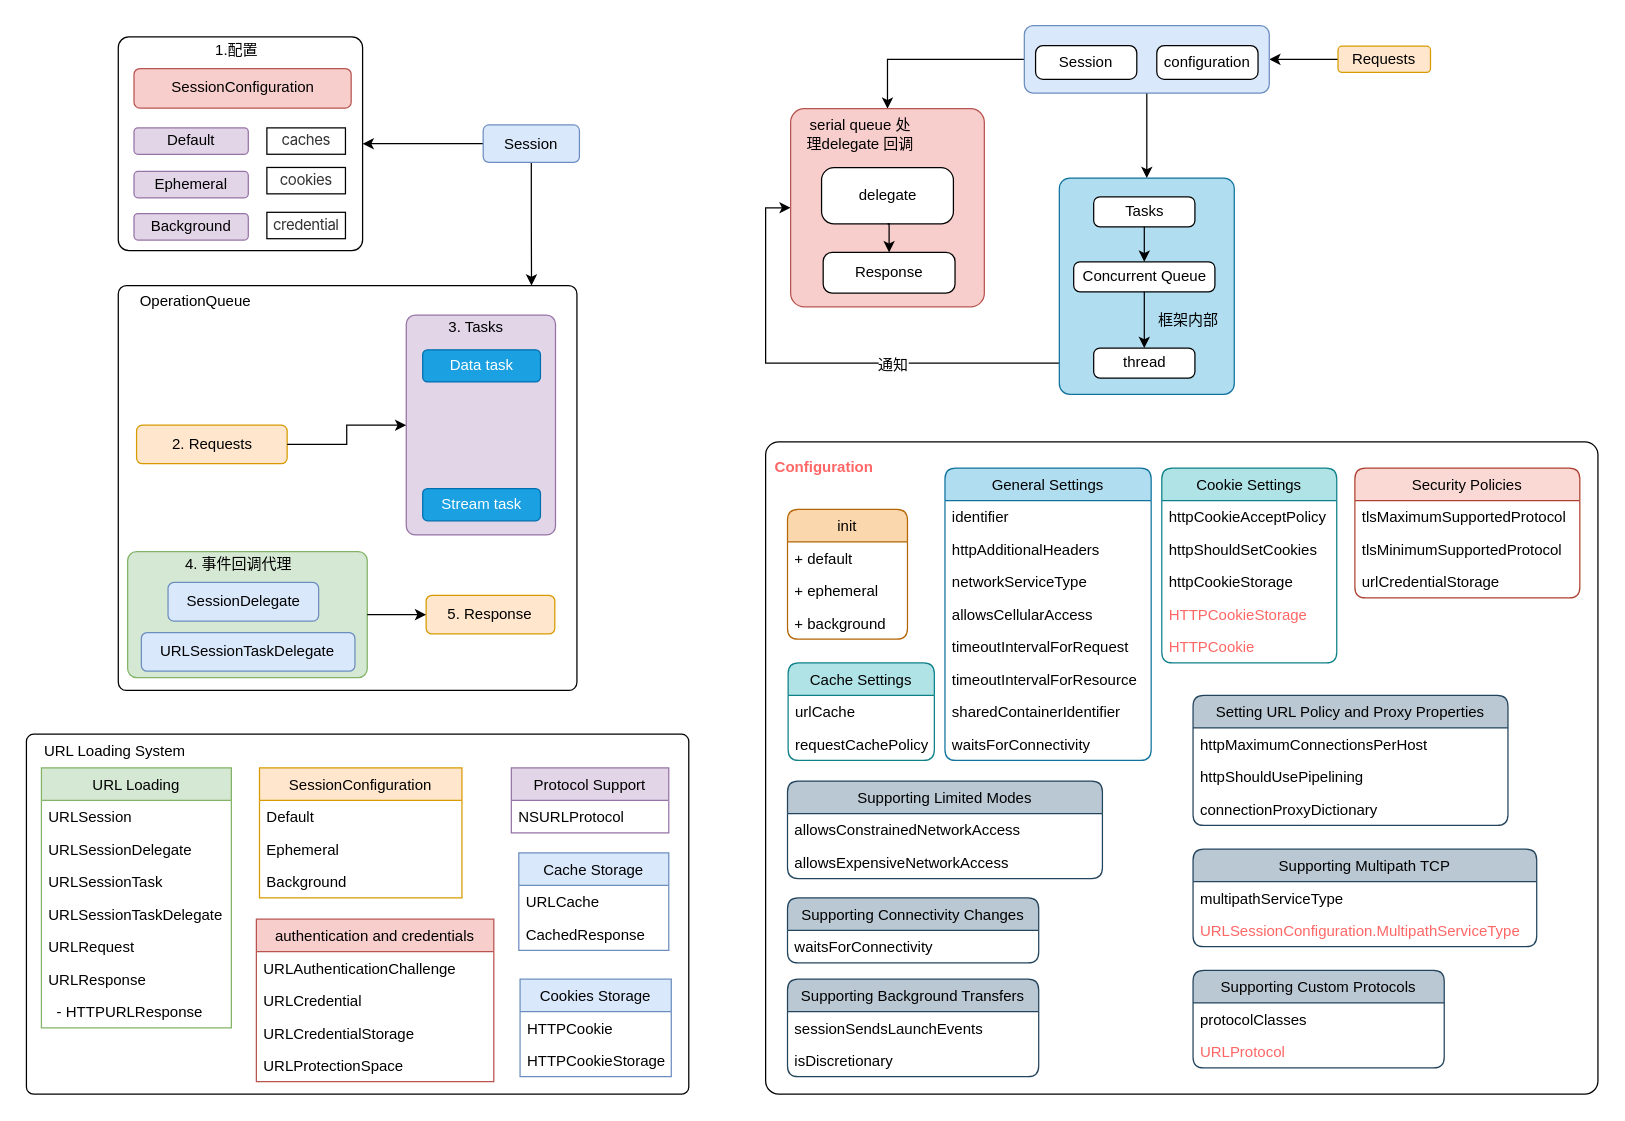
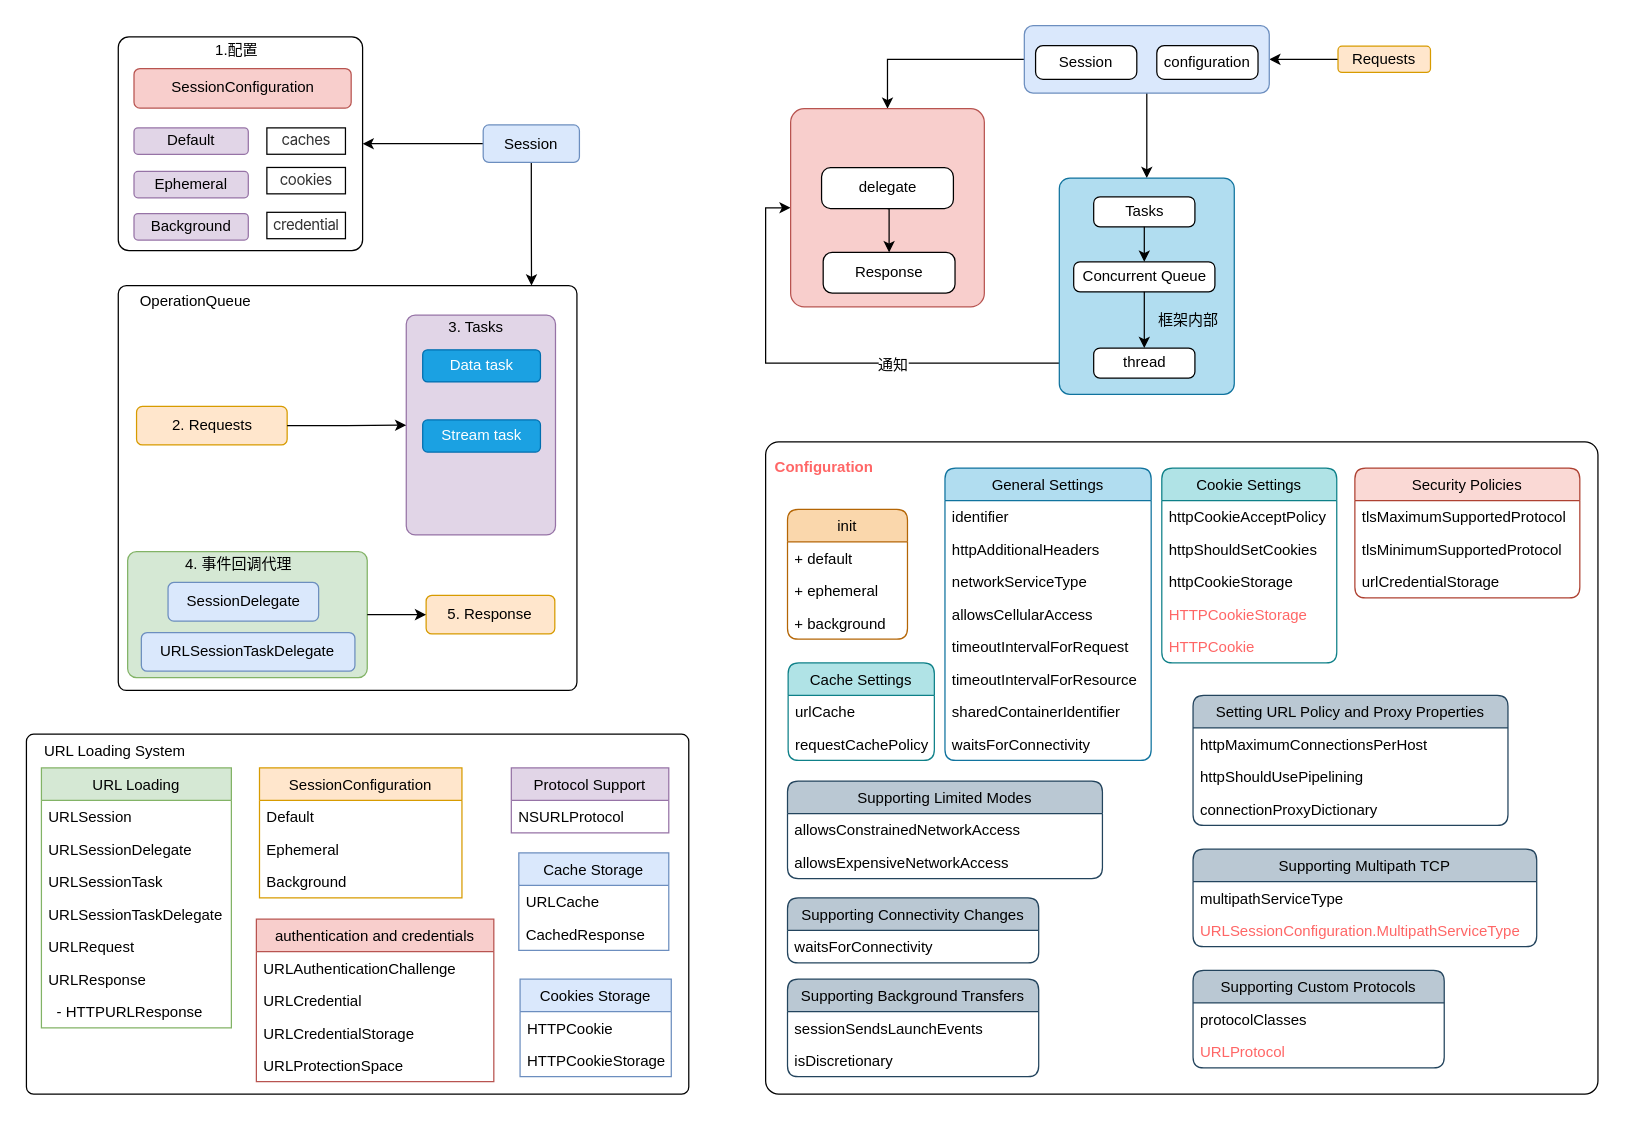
node "serial queue 处理delegate 回调": removed
node "delegate": size 132x56 -> 132x41
node "2. Requests": moved (212, 445) -> (212, 426)
node "Stream task": moved (481, 505) -> (481, 436)
